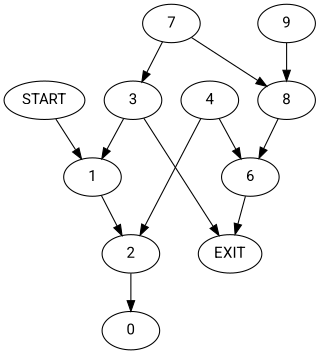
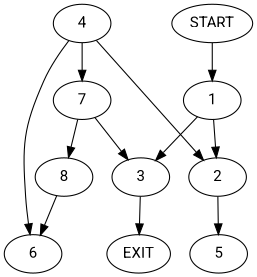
node "9": removed
edge "4" -> "7": added
edge "3" -> "1": reversed
edge "6" -> "EXIT": removed
node "0": label "0" -> "5"
